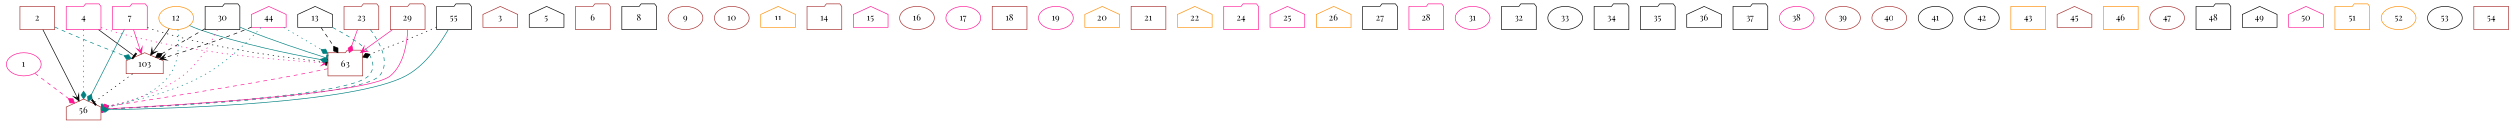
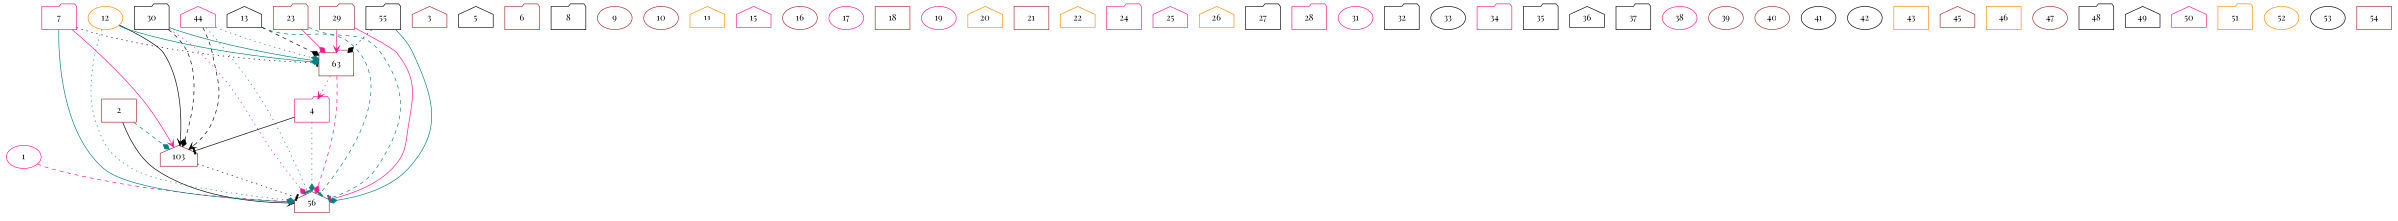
node "14": removed
node "34": color black -> deeppink
edge "4" -> "63": reversed
